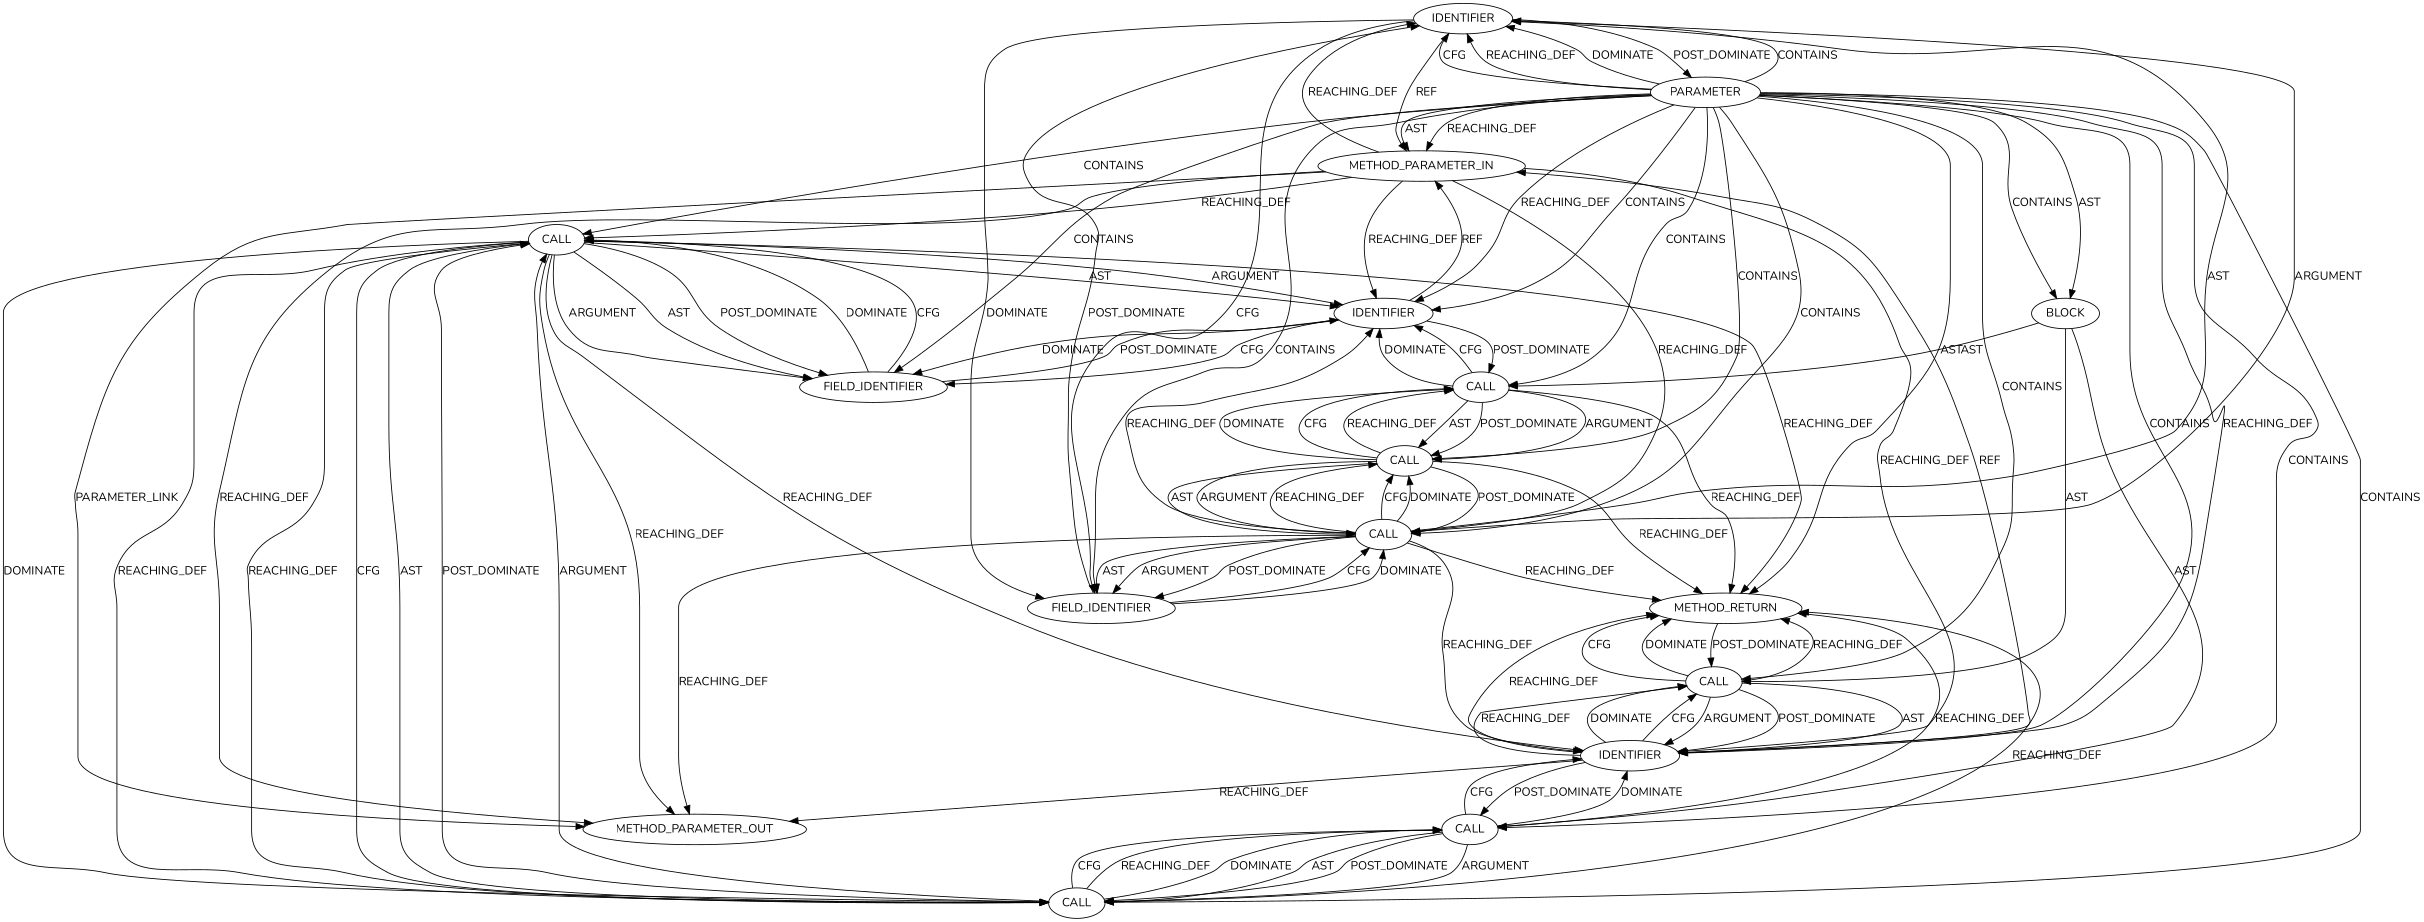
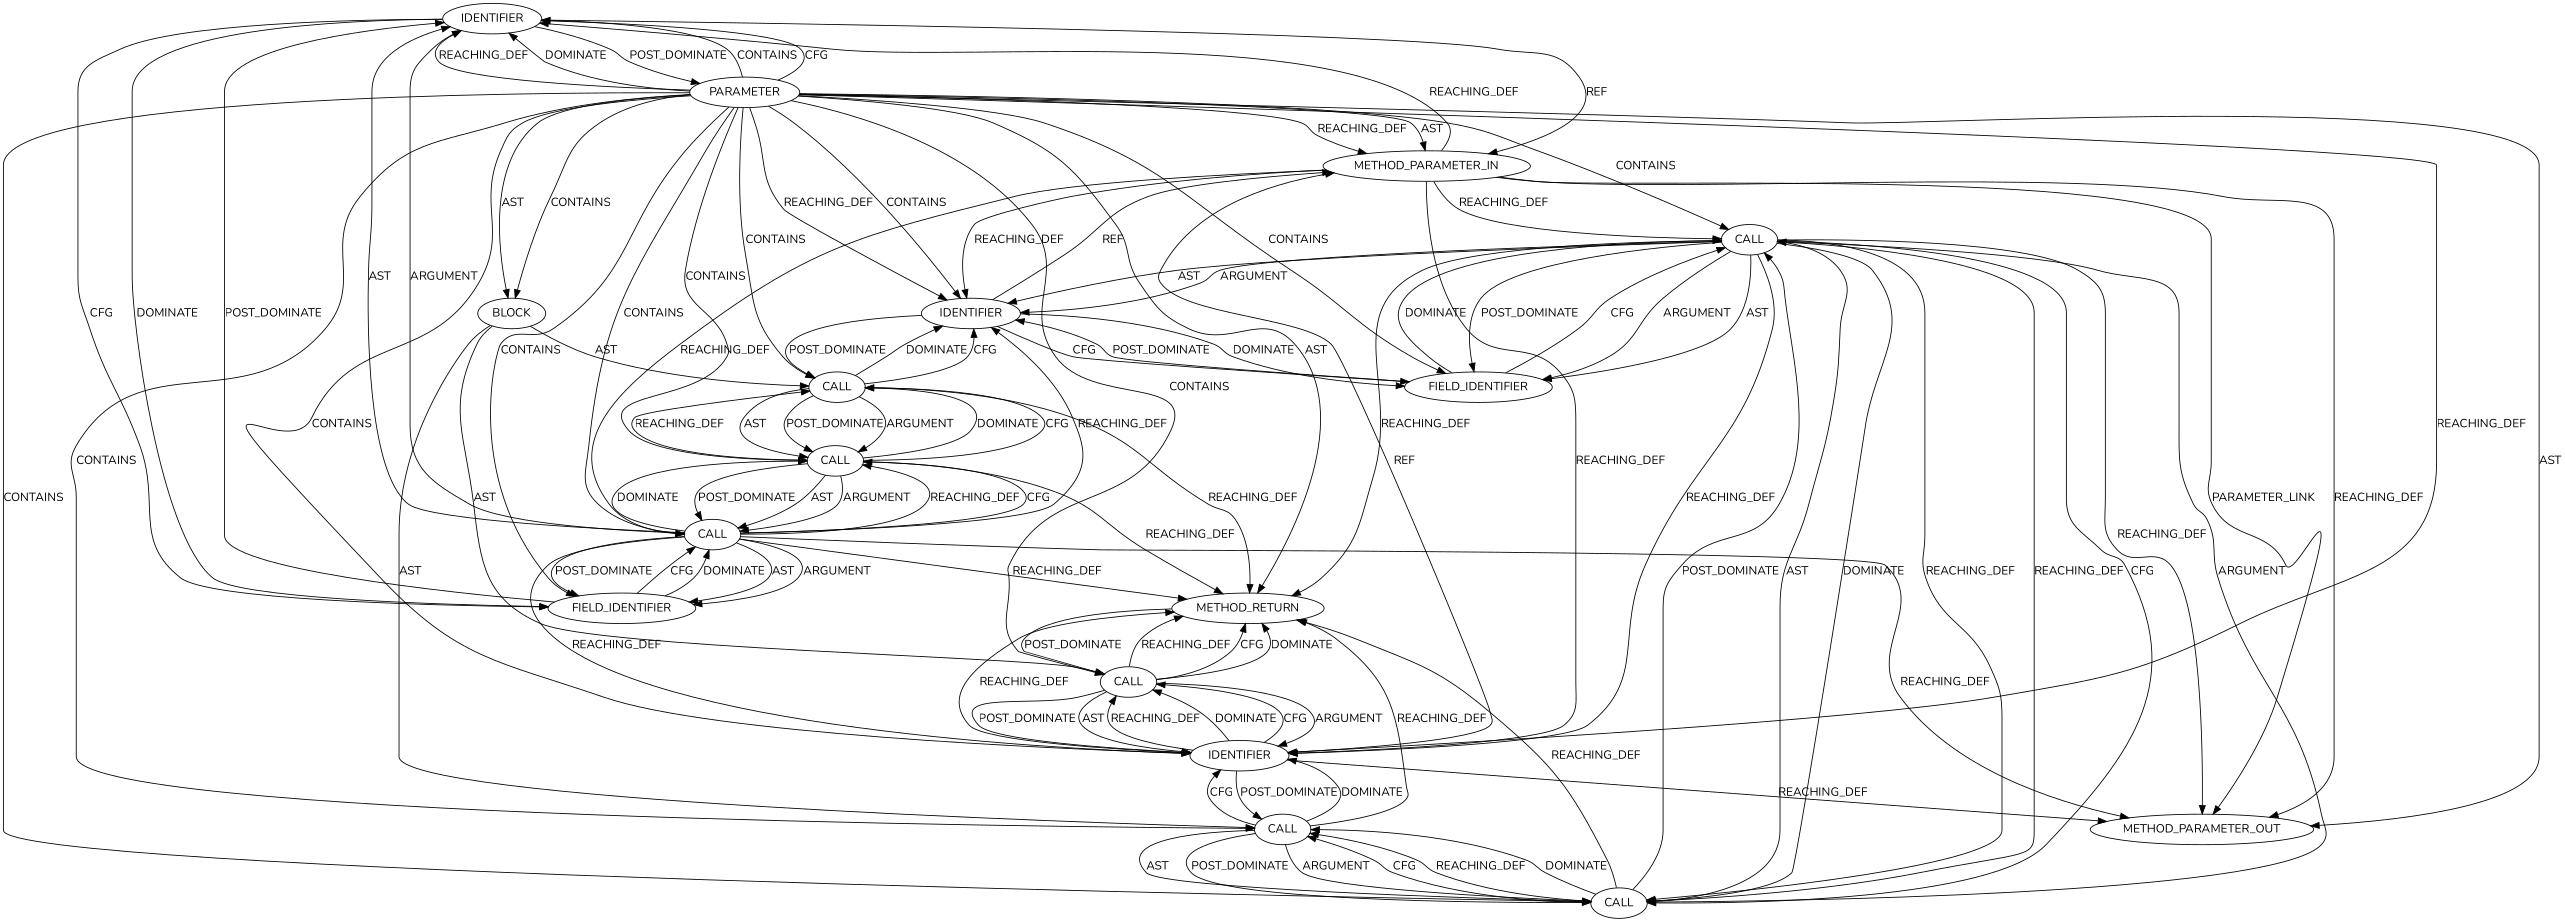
edge "PARAMETER" -> "METHOD_PARAMETER_OUT": added, label "AST"
